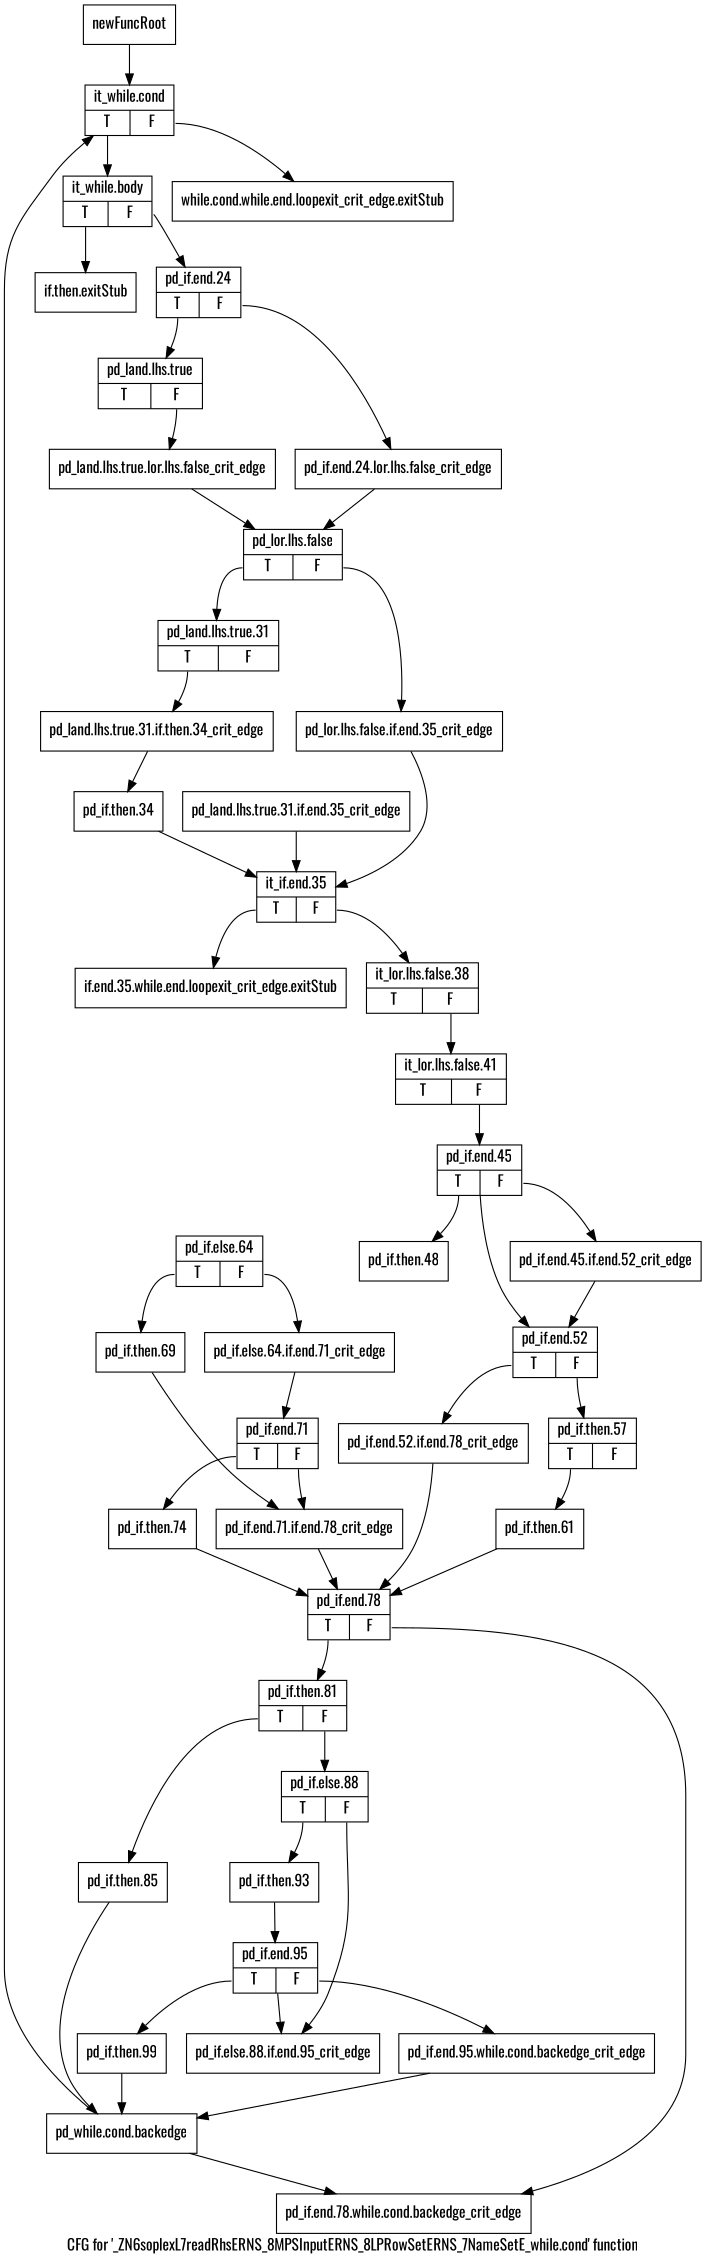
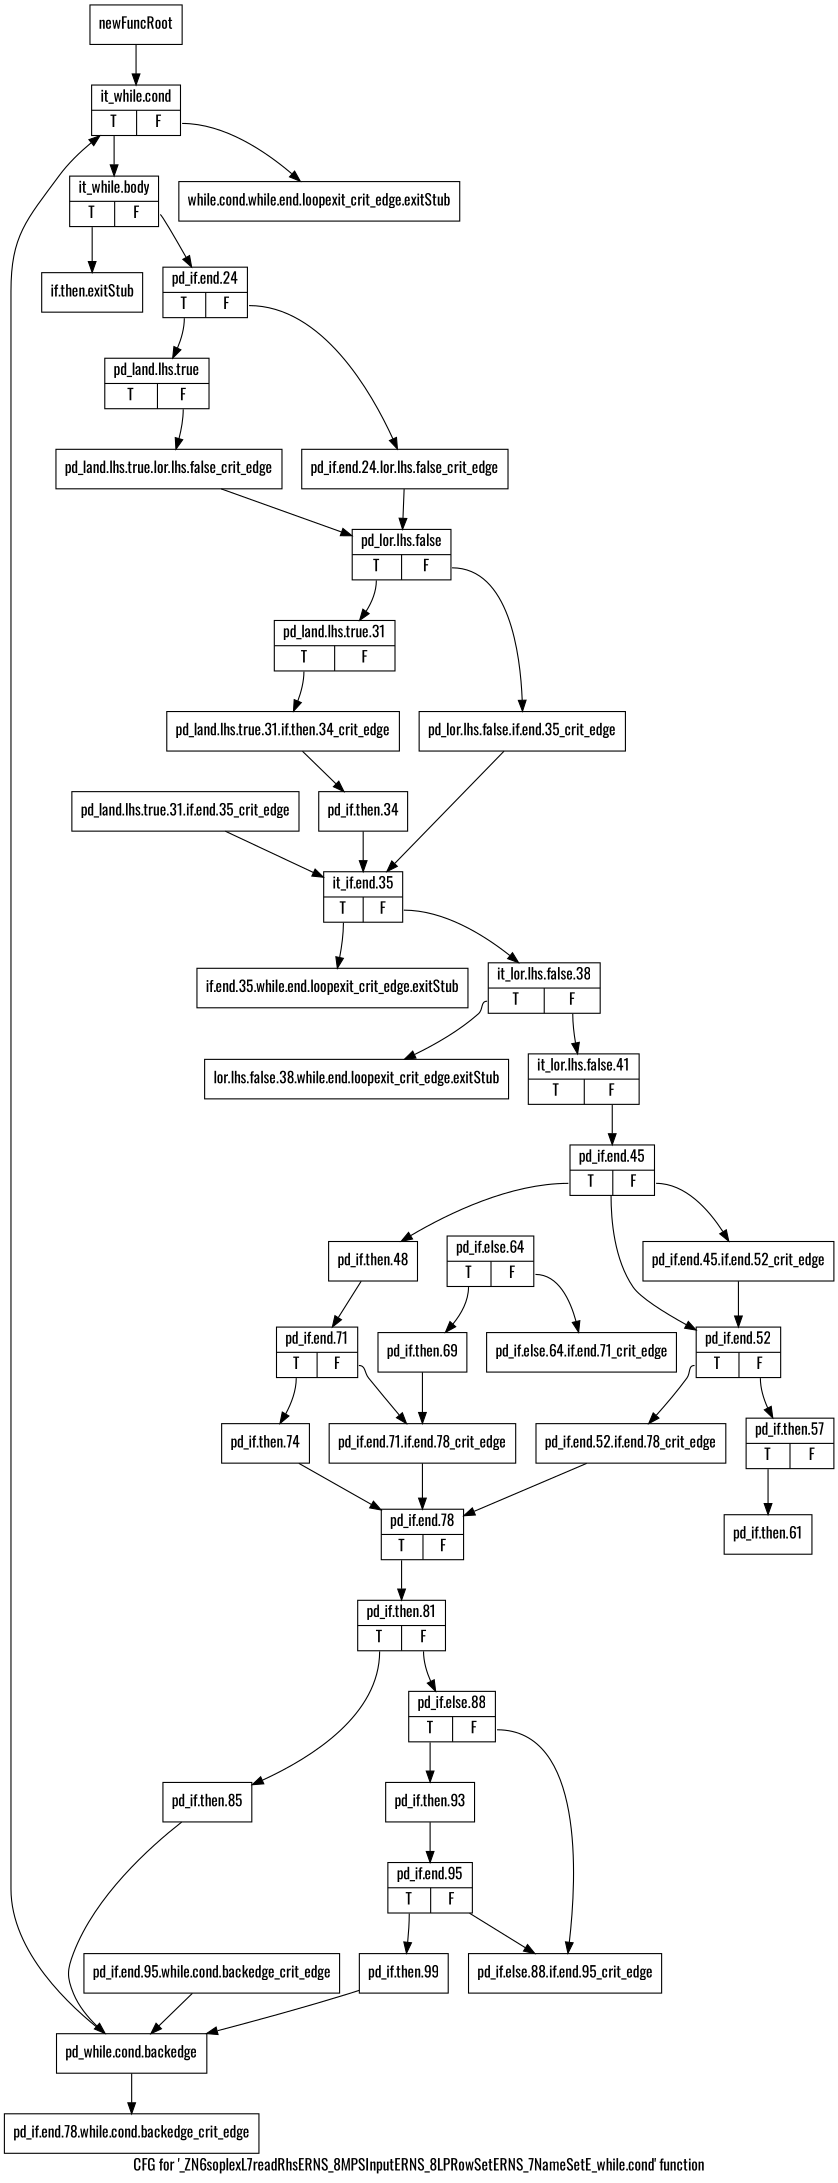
node "lor.lhs.false.38.while.end.loopexit_crit_edge.exitStub": added
edge "pd_if.else.64.if.end.71_crit_edge" -> "pd_if.end.71": now "pd_if.then.48" -> "pd_if.end.71"
edge "pd_if.then.61" -> "pd_if.end.78": removed
edge "pd_if.end.78" -> "pd_if.end.78.while.cond.backedge_crit_edge": removed
edge "pd_if.end.95" -> "pd_if.end.95.while.cond.backedge_crit_edge": removed
